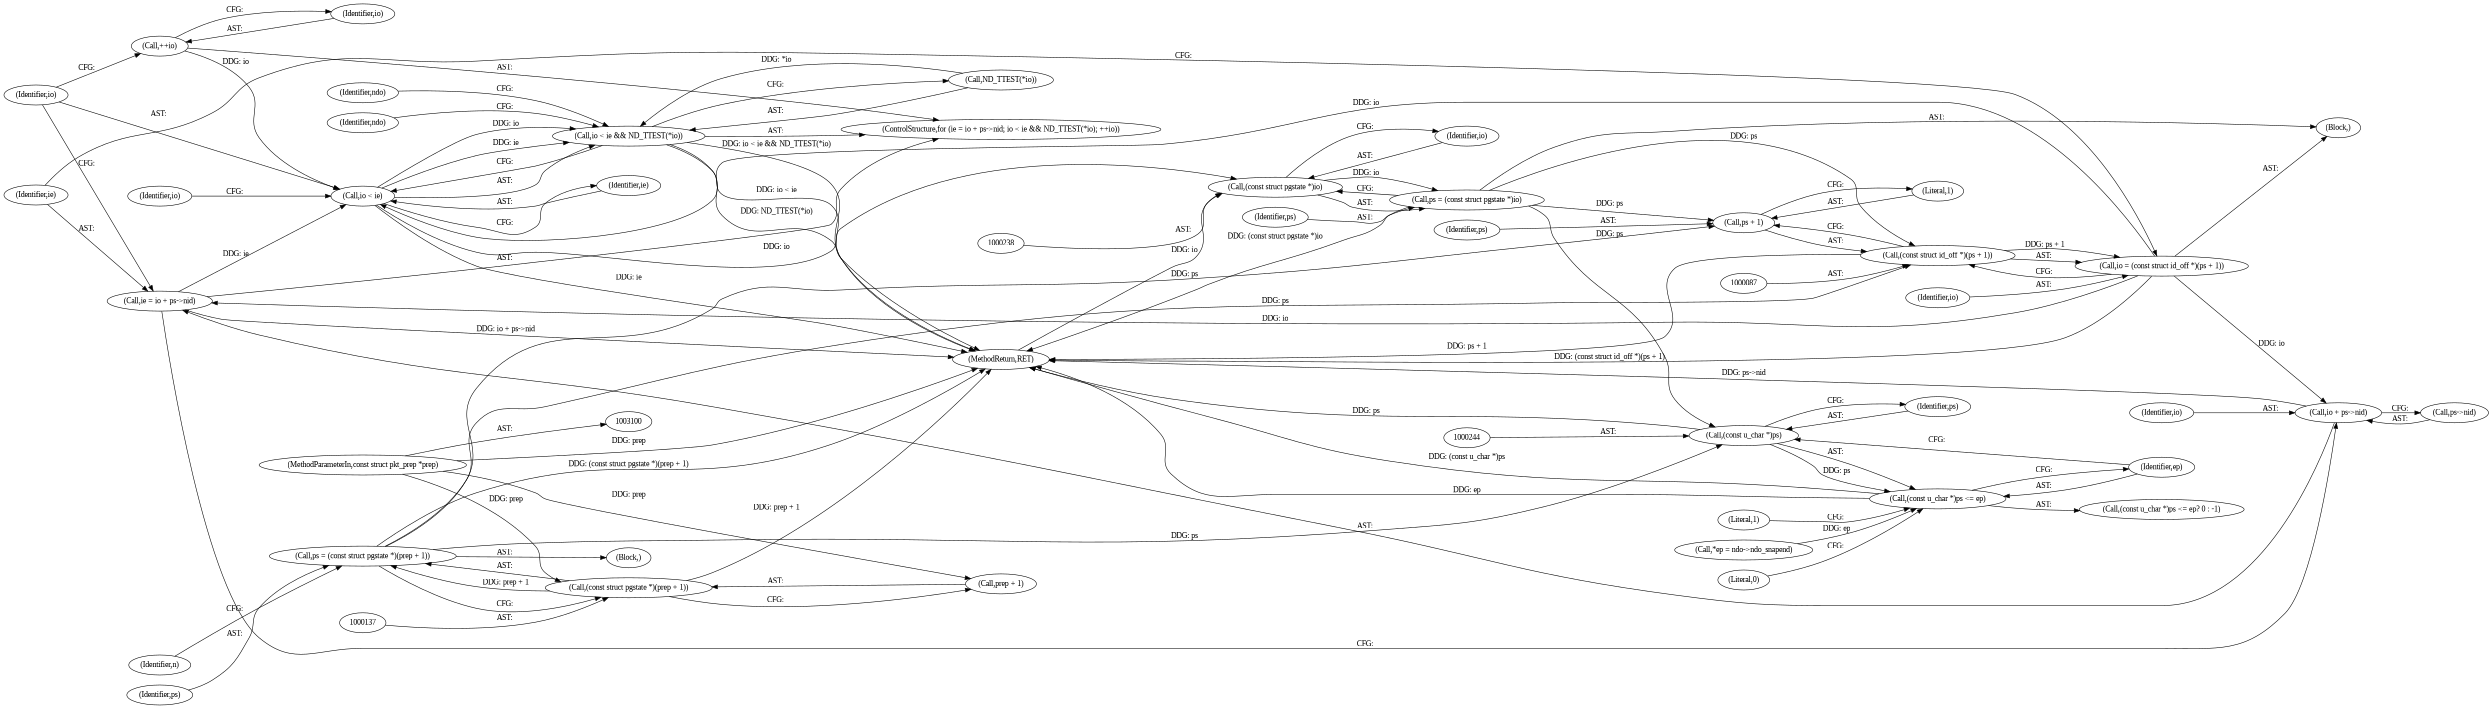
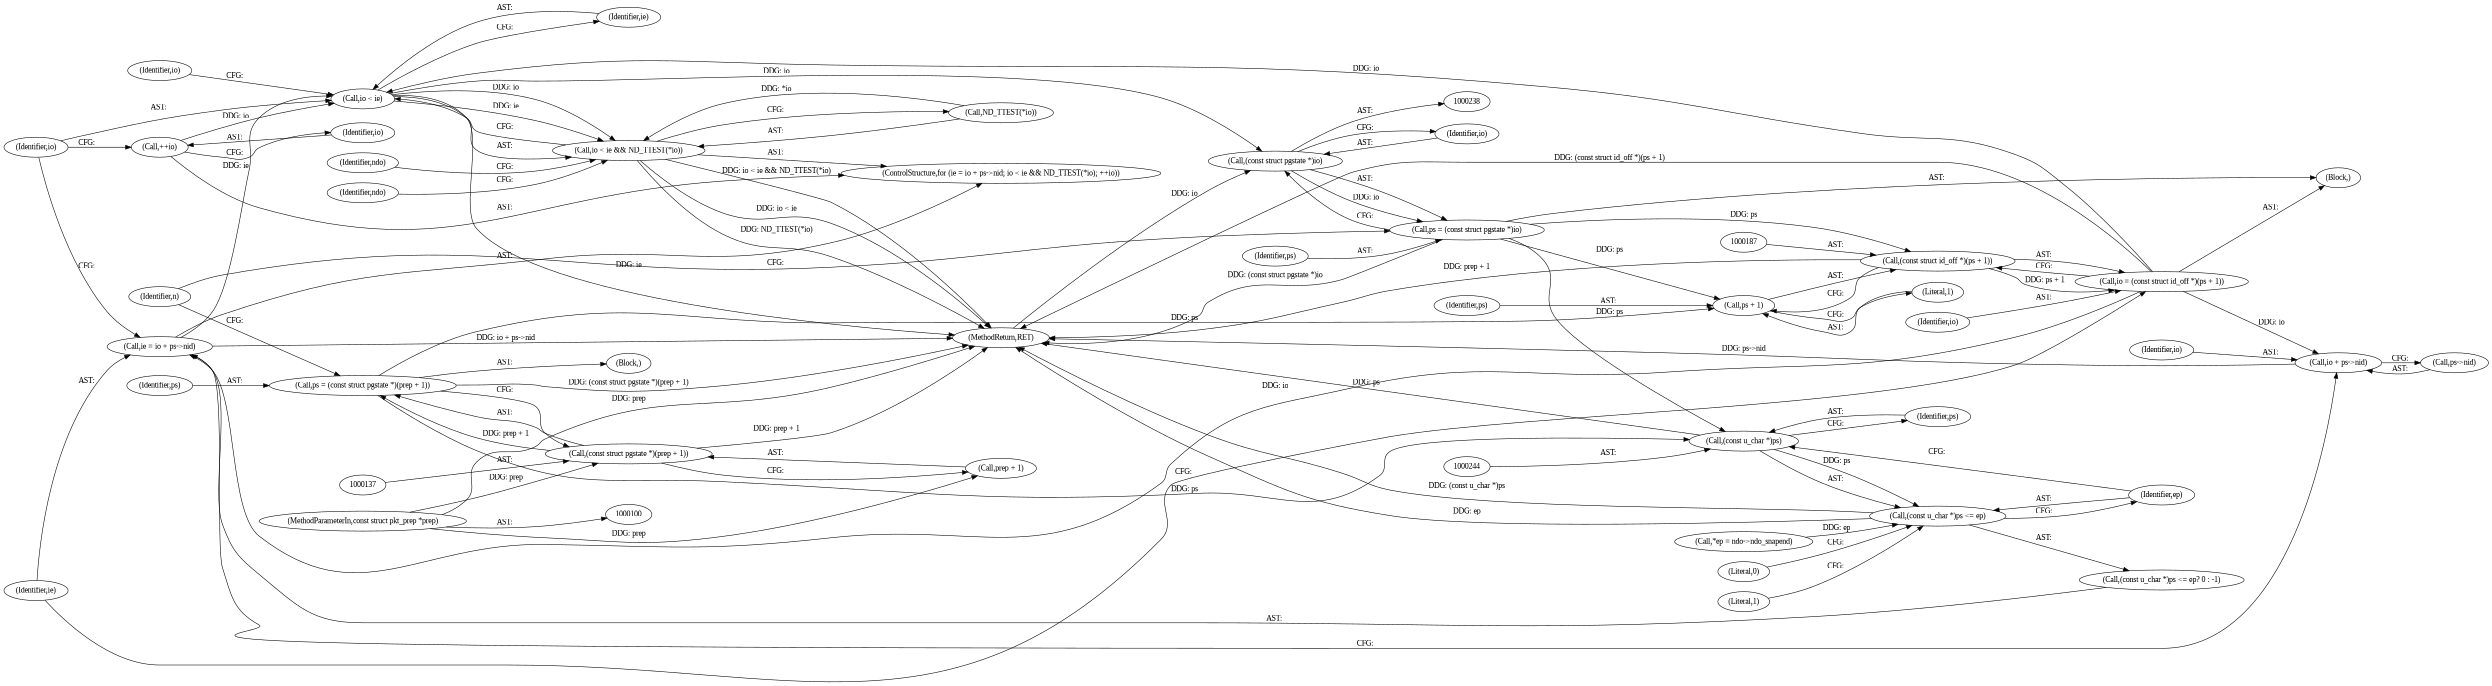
edge "1000238" -> "(Call,(const struct pgstate *)io)": reversed
edge "(Identifier,n)" -> "(Call,ps = (const struct pgstate *)io)": added, label "CFG:"
node "1000087": label "1000087" -> "1000187"
edge "(Call,ps = (const struct pgstate *)(prep + 1))" -> "(Call,(const struct id_off *)(ps + 1))": removed, label "DDG: ps"
edge "(Call,(const struct id_off *)(ps + 1))" -> "(MethodReturn,RET)": label "DDG: ps + 1" -> "DDG: prep + 1"
node "1003100": label "1003100" -> "1000100"
edge "(Call,io + ps->nid)" -> "(Call,ie = io + ps->nid)": now "(Call,(const u_char *)ps <= ep? 0 : -1)" -> "(Call,ie = io + ps->nid)"
